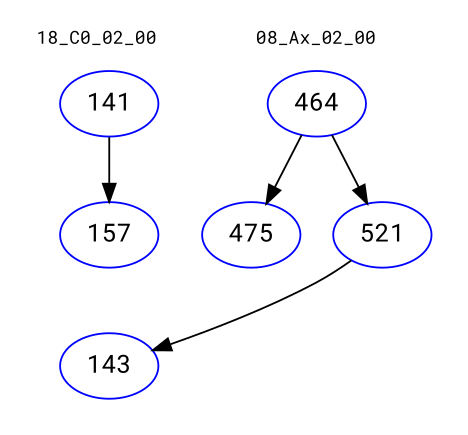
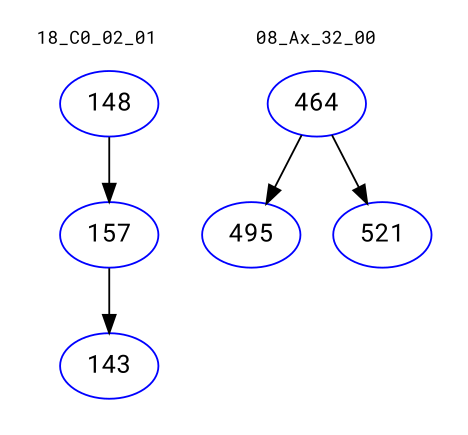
cluster "18_C0_02_00": label "18_C0_02_00" -> "18_C0_02_01"
cluster "08_Ax_02_00": label "08_Ax_02_00" -> "08_Ax_32_00"
node "141": label "141" -> "148"
node "475": label "475" -> "495"
edge "521" -> "143": now "157" -> "143"
